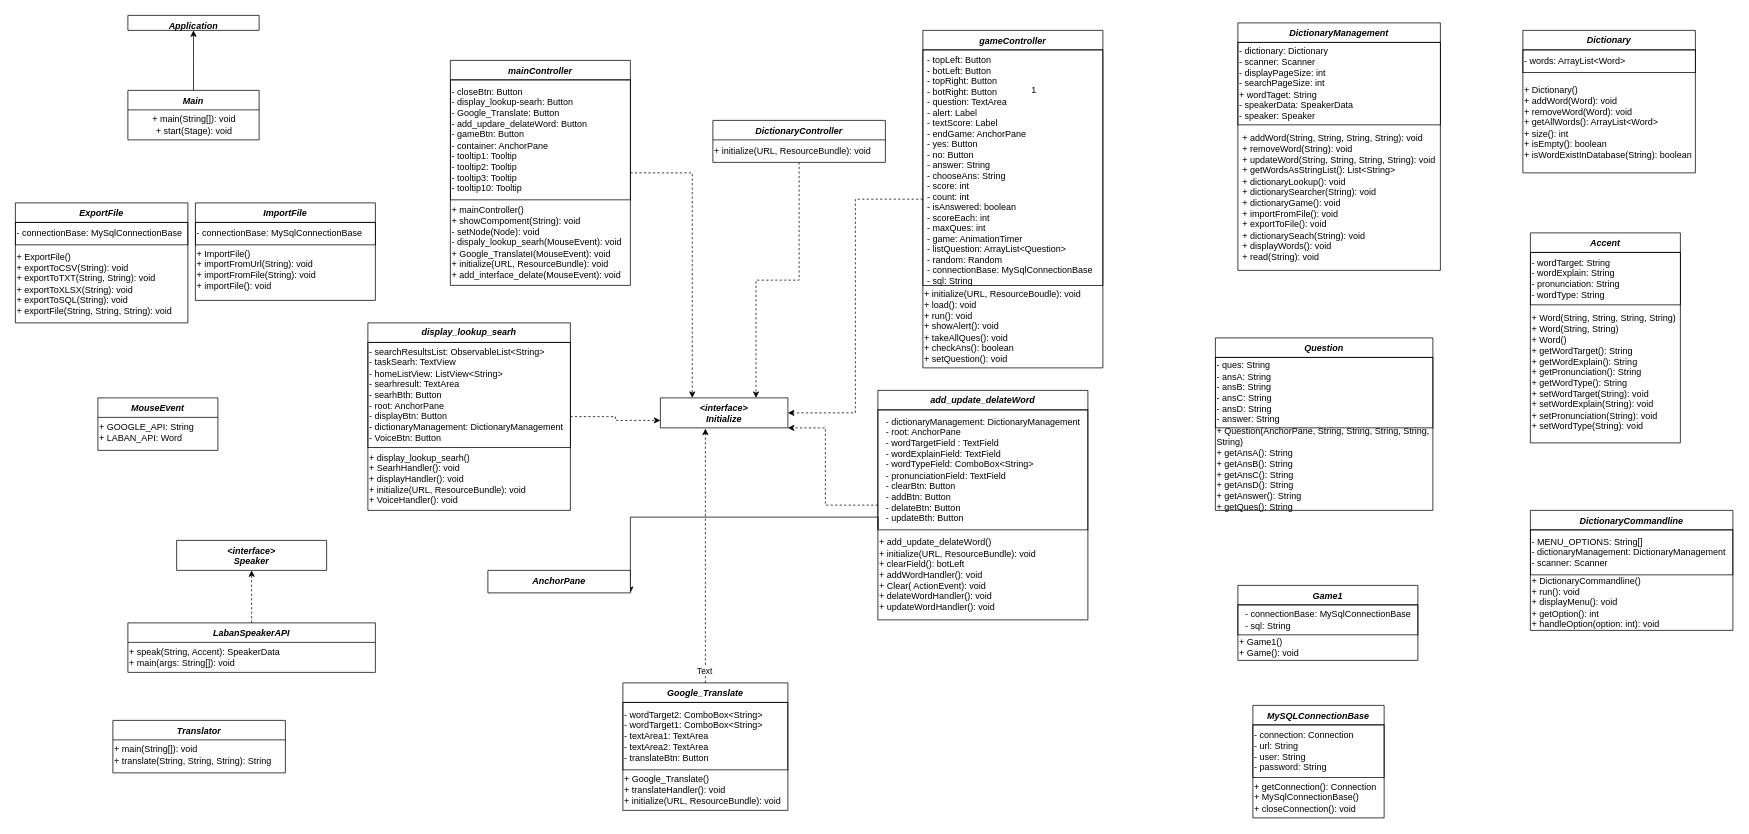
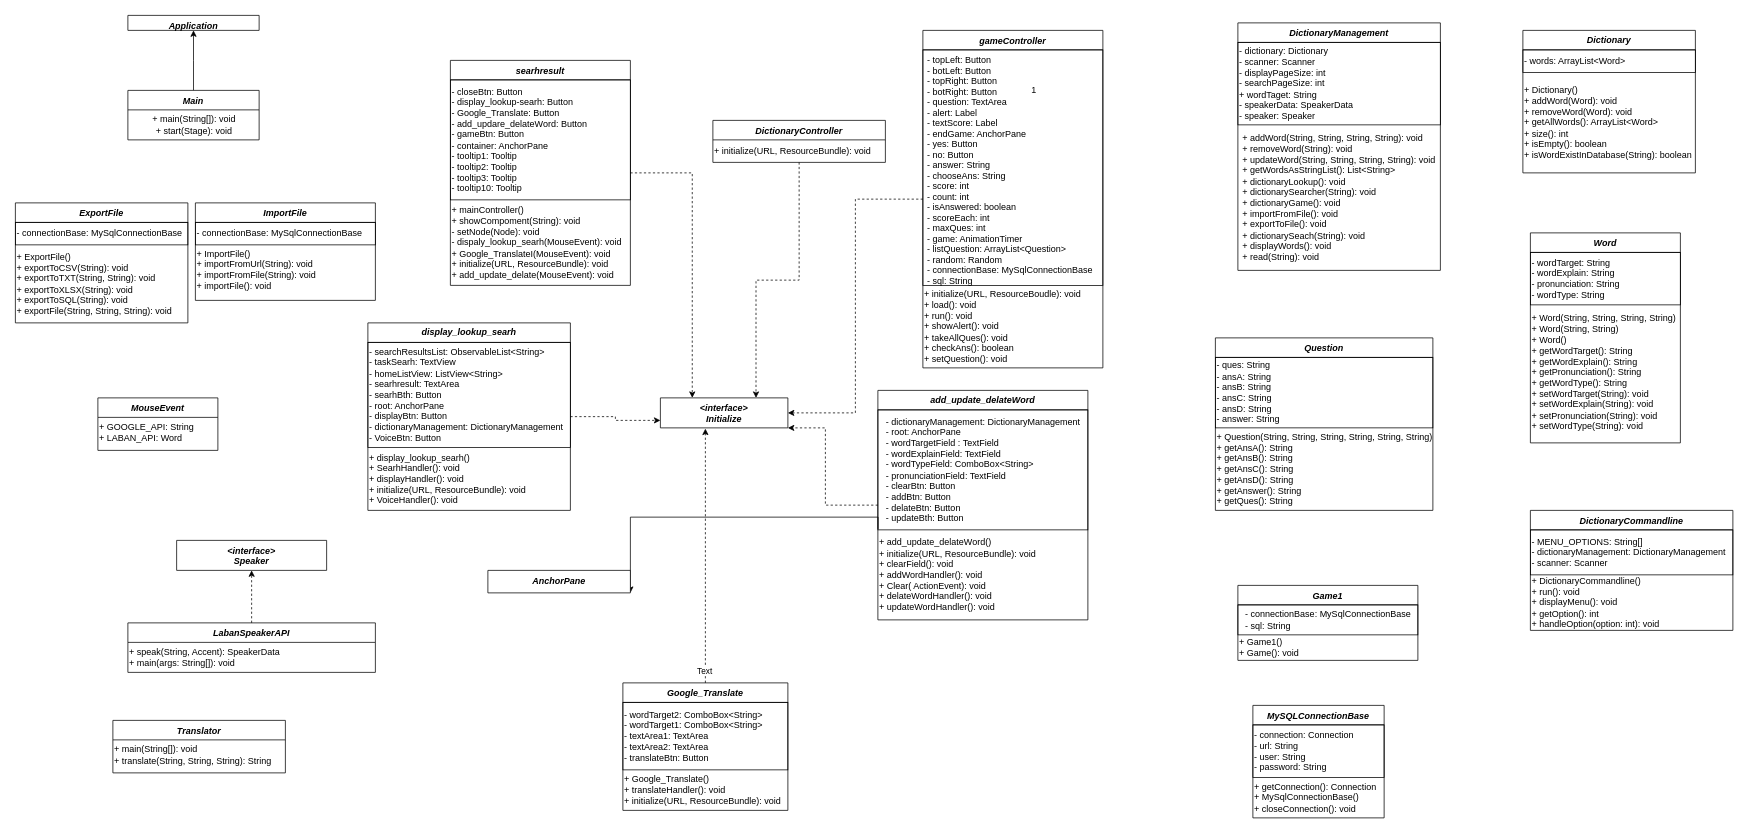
node "mainController": label "mainController" -> "searhresult"
node "+ mainController() + showCompoment(String): void - setNode(Node): void - dispaly_lookup_searh(MouseEvent): void + Google_TranslateI(MouseEvent): void + initialize(URL, ResourceBundle): void + add_interface_delate(MouseEvent): void": label "+ mainController() + showCompoment(String): void - setNode(Node): void - dispaly_lookup_searh(MouseEvent): void + Google_TranslateI(MouseEvent): void + initialize(URL, ResourceBundle): void + add_interface_delate(MouseEvent): void" -> "+ mainController() + showCompoment(String): void - setNode(Node): void - dispaly_lookup_searh(MouseEvent): void + Google_TranslateI(MouseEvent): void + initialize(URL, ResourceBundle): void + add_update_delate(MouseEvent): void"
node "Accent": label "Accent" -> "Word"
node "+ Question(AnchorPane, String, String, String, String, String) + getAnsA(): String + getAnsB(): String + getAnsC(): String + getAnsD(): String + getAnswer(): String + getQues(): String": label "+ Question(AnchorPane, String, String, String, String, String) + getAnsA(): String + getAnsB(): String + getAnsC(): String + getAnsD(): String + getAnswer(): String + getQues(): String" -> "+ Question(String, String, String, String, String, String) + getAnsA(): String + getAnsB(): String + getAnsC(): String + getAnsD(): String + getAnswer(): String + getQues(): String"
node "+ add_update_delateWord() + initialize(URL, ResourceBundle): void + clearField(): botLeft + addWordHandler(): void + Clear( ActionEvent): void + delateWordHandler(): void + updateWordHandler(): void": label "+ add_update_delateWord() + initialize(URL, ResourceBundle): void + clearField(): botLeft + addWordHandler(): void + Clear( ActionEvent): void + delateWordHandler(): void + updateWordHandler(): void" -> "+ add_update_delateWord() + initialize(URL, ResourceBundle): void + clearField(): void + addWordHandler(): void + Clear( ActionEvent): void + delateWordHandler(): void + updateWordHandler(): void"
